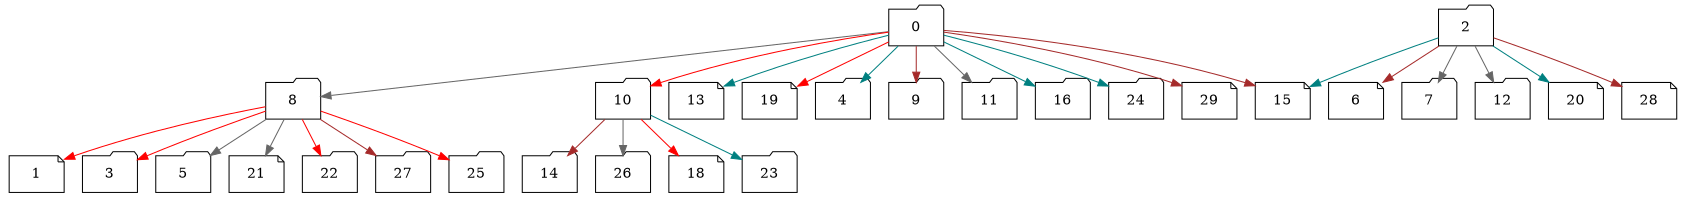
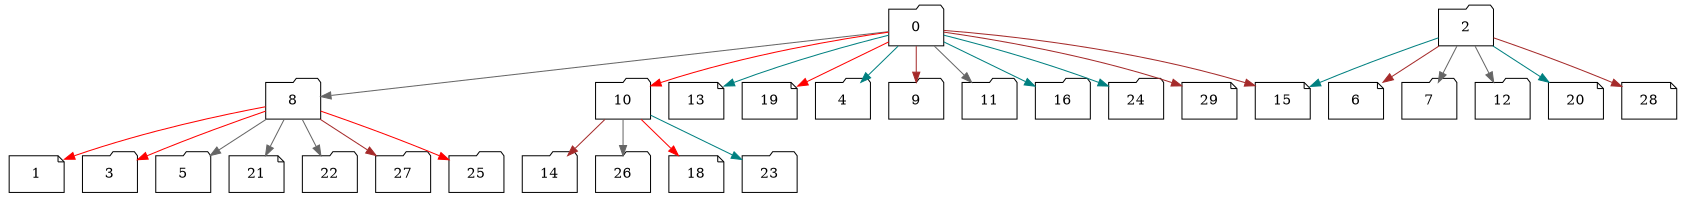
edge "8" -> "22": color red -> gray40
